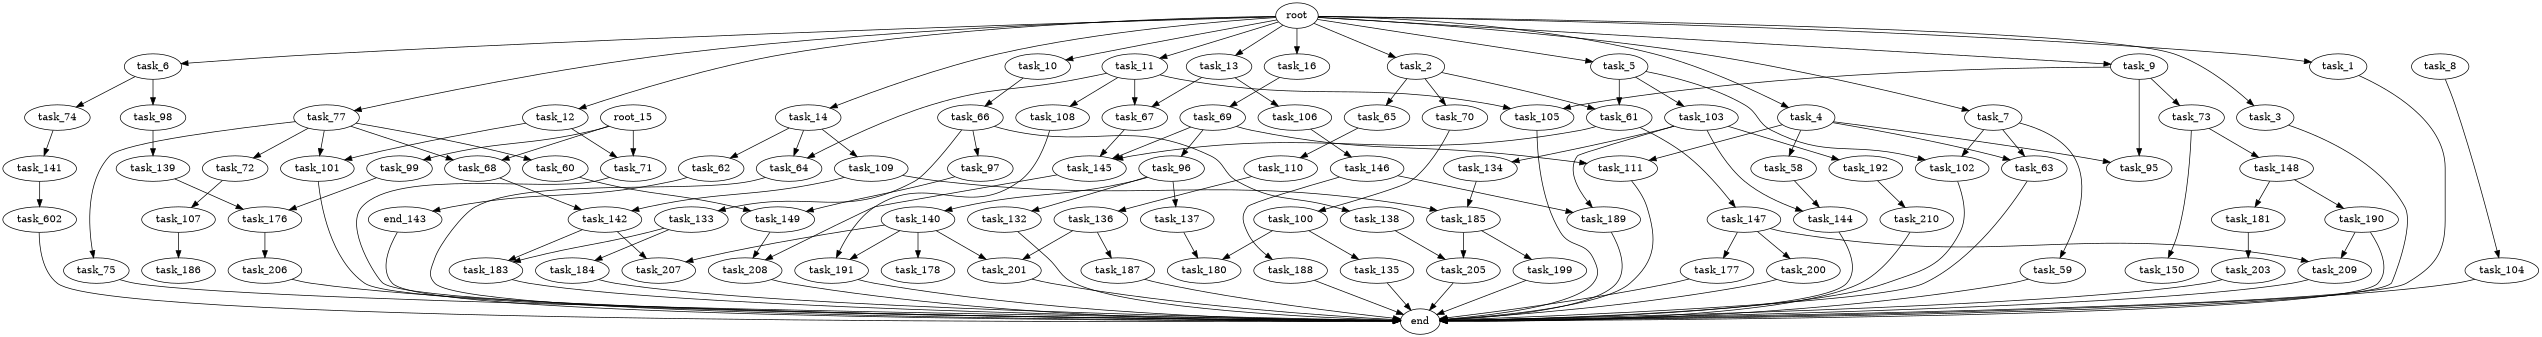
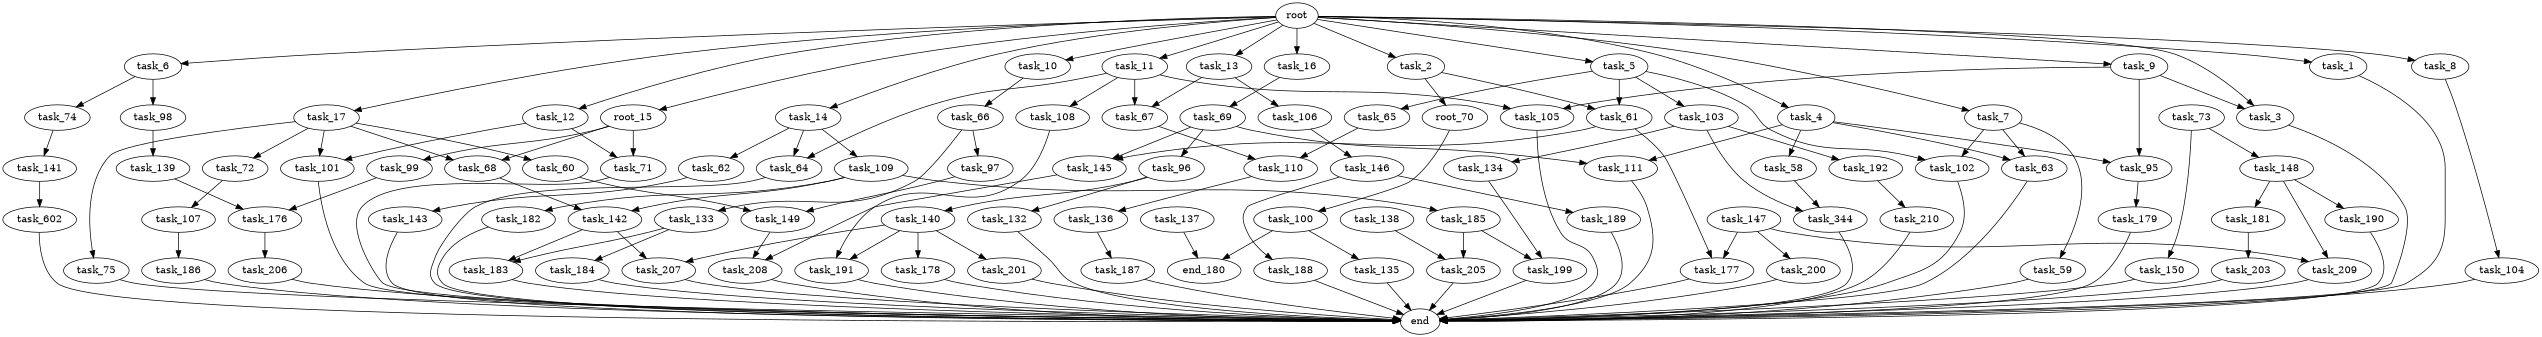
edge "root" -> "task_8": added
edge "root" -> "root_15": added
edge "task_2" -> "task_65": now "task_5" -> "task_65"
edge "task_9" -> "task_73": now "task_9" -> "task_3"
node "task_77": label "task_77" -> "task_17"
node "task_70": label "task_70" -> "root_70"
edge "task_67" -> "task_145": now "task_67" -> "task_110"
edge "task_66" -> "task_138": removed
edge "task_103" -> "task_189": removed
edge "task_61" -> "task_147": now "task_61" -> "task_177"
edge "task_134" -> "task_185": now "task_134" -> "task_199"
edge "task_96" -> "task_137": removed
node "end_143": label "end_143" -> "task_143"
node "task_182": added
node "task_144": label "task_144" -> "task_344"
node "task_179": added
edge "task_190" -> "task_209": now "task_148" -> "task_209"
edge "task_136" -> "task_201": removed
node "task_180": label "task_180" -> "end_180"
edge "task_207" -> "end": added
edge "task_150" -> "end": added
edge "task_178" -> "end": added
edge "task_186" -> "end": added
